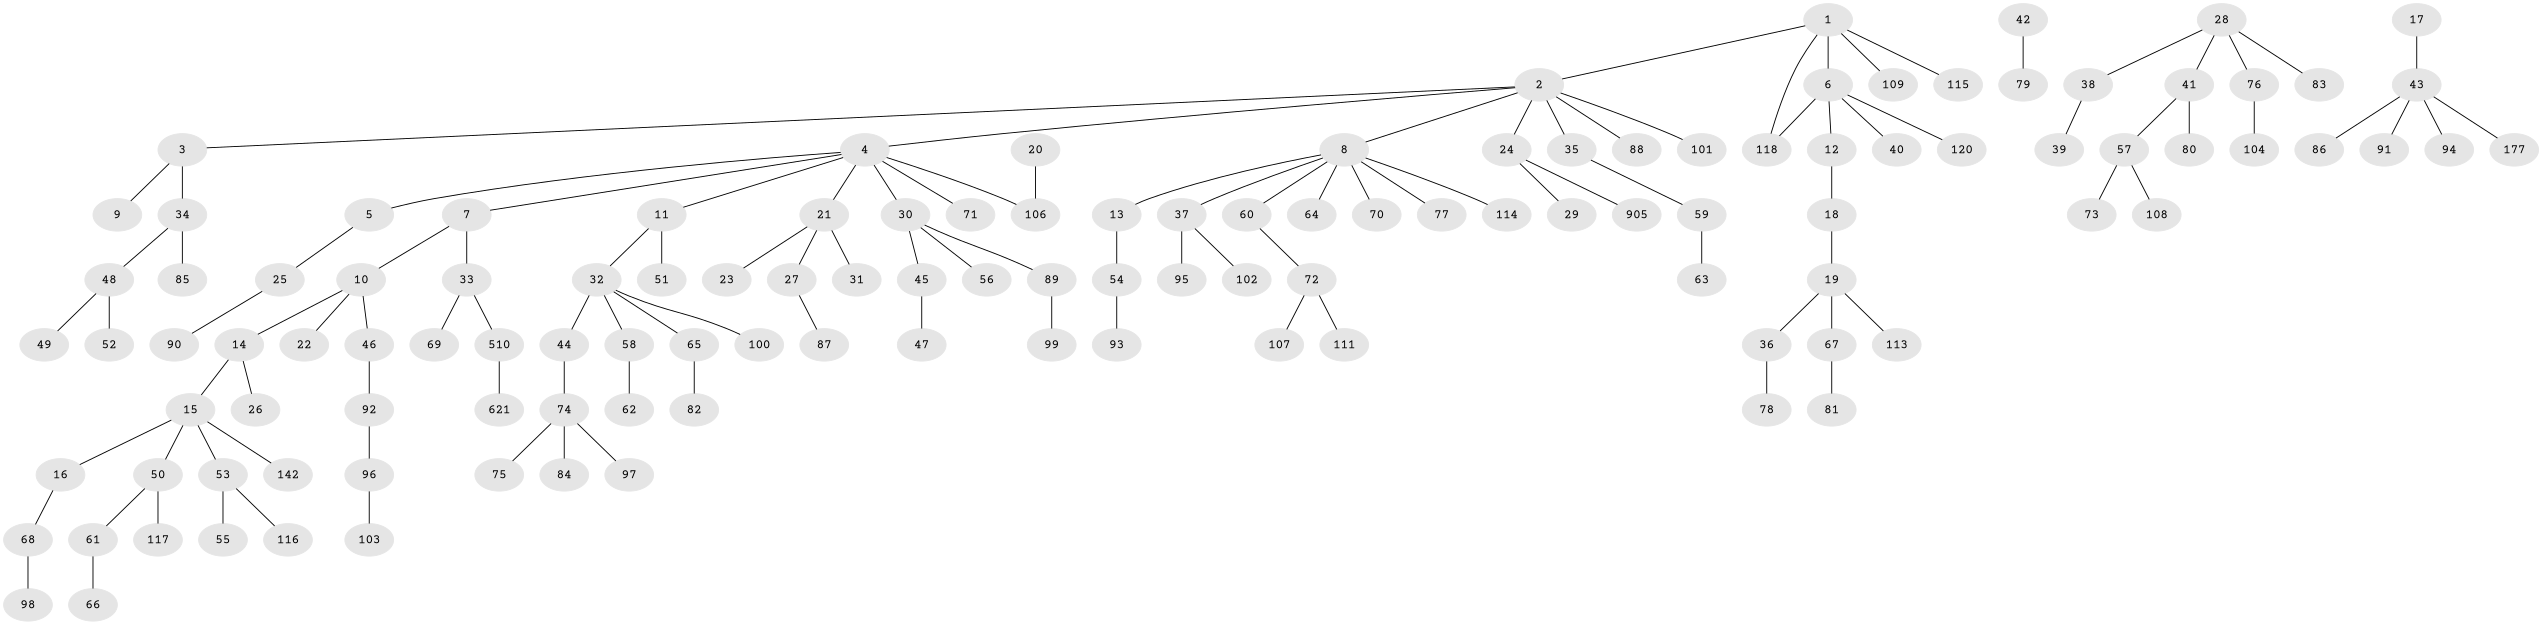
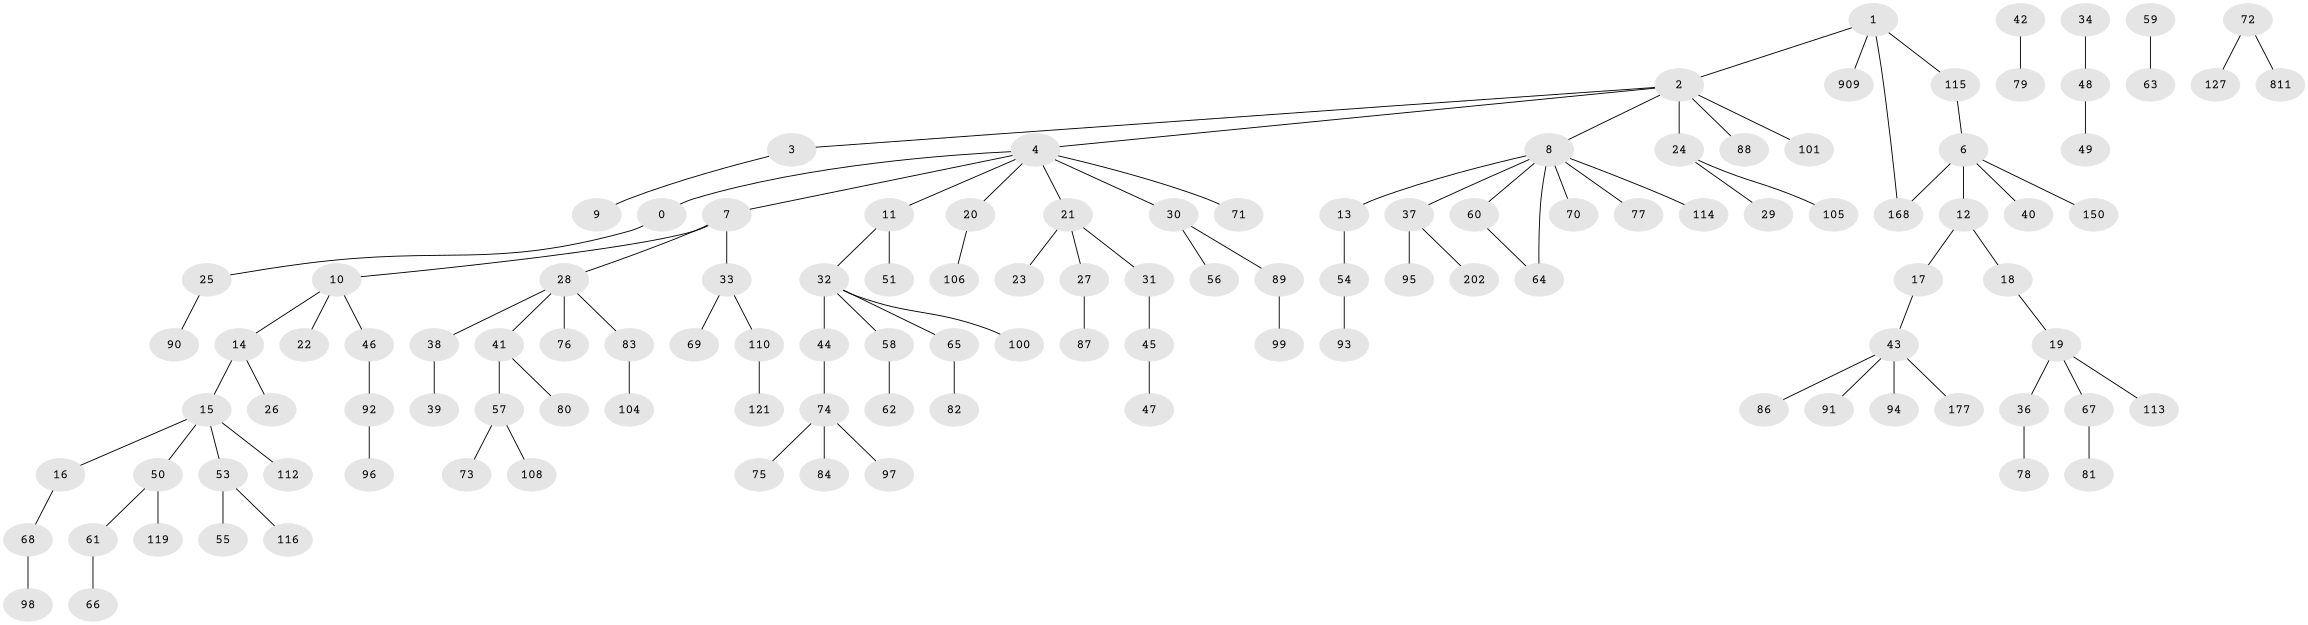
edge "1" -- "6": now "115" -- "6"
node "109": label "109" -> "909"
edge "76" -- "104": now "83" -- "104"
node "35": removed
node "118": label "118" -> "168"
node "120": label "120" -> "150"
edge "4" -- "106": now "4" -- "20"
edge "3" -- "34": removed
node "5": label "5" -> "0"
node "905": label "905" -> "105"
edge "30" -- "45": now "31" -- "45"
edge "60" -- "72": now "60" -- "64"
edge "12" -- "17": added
edge "7" -- "28": added
node "85": removed
node "102": label "102" -> "202"
node "52": removed
node "510": label "510" -> "110"
node "107": label "107" -> "127"
node "111": label "111" -> "811"
node "621": label "621" -> "121"
node "142": label "142" -> "112"
node "117": label "117" -> "119"
node "103": removed
